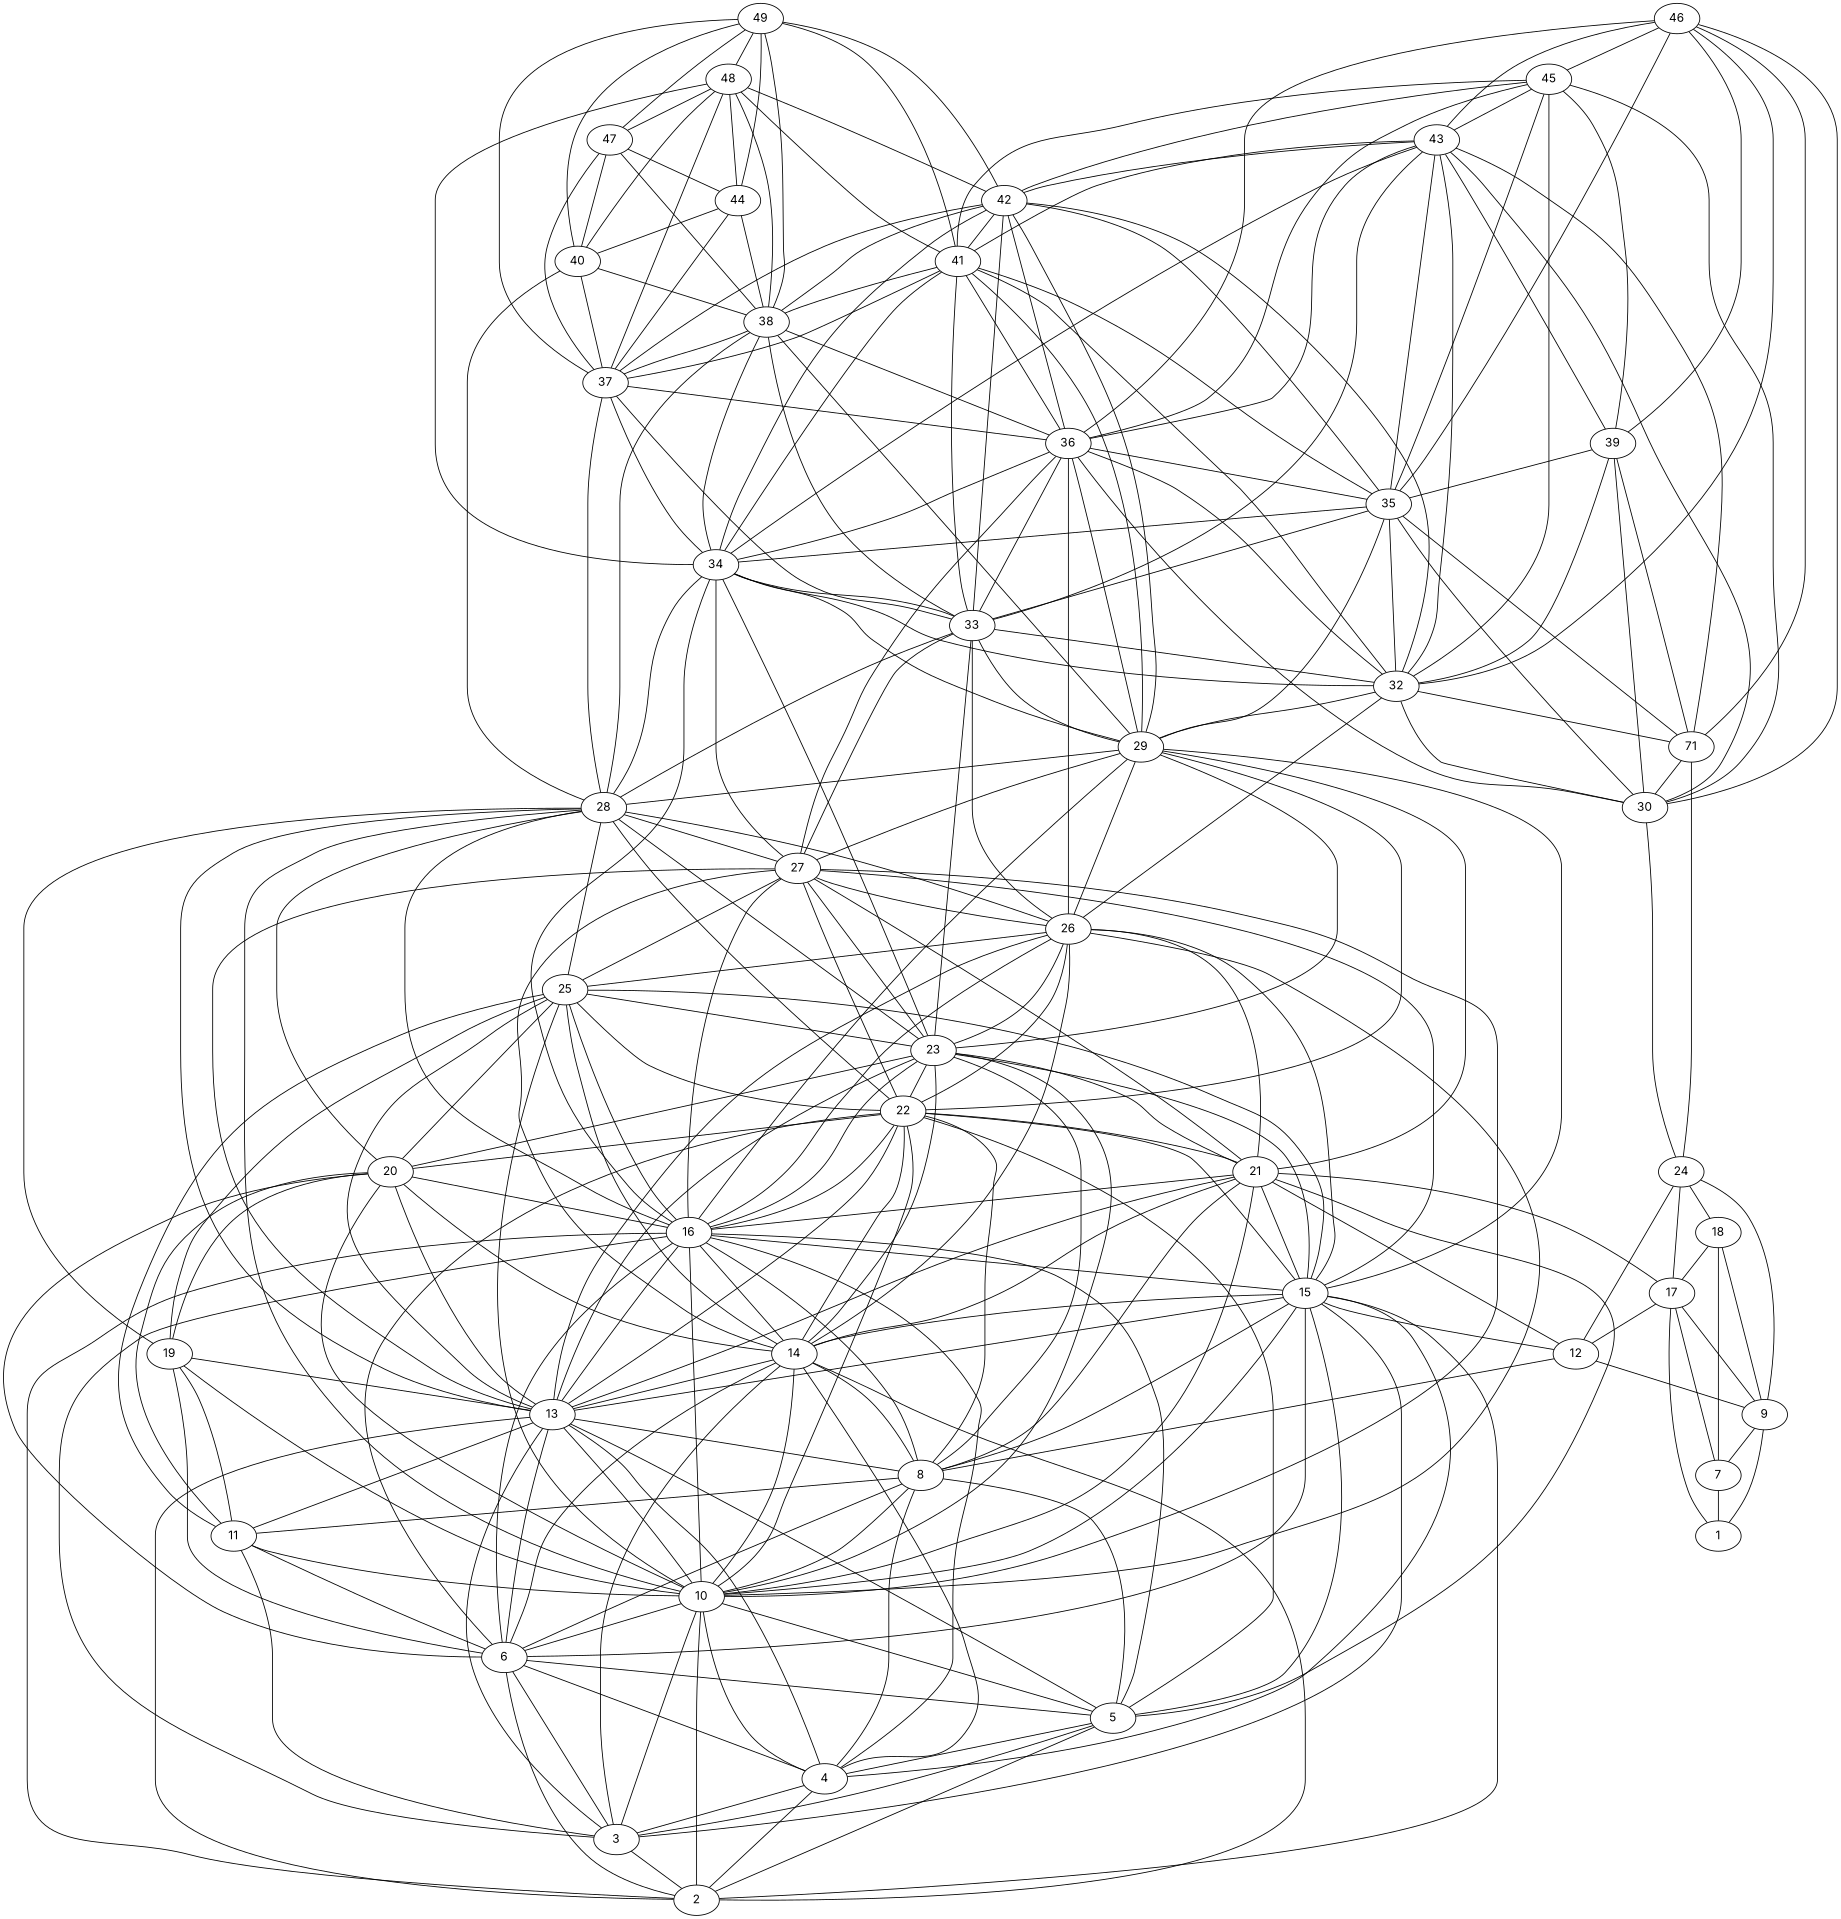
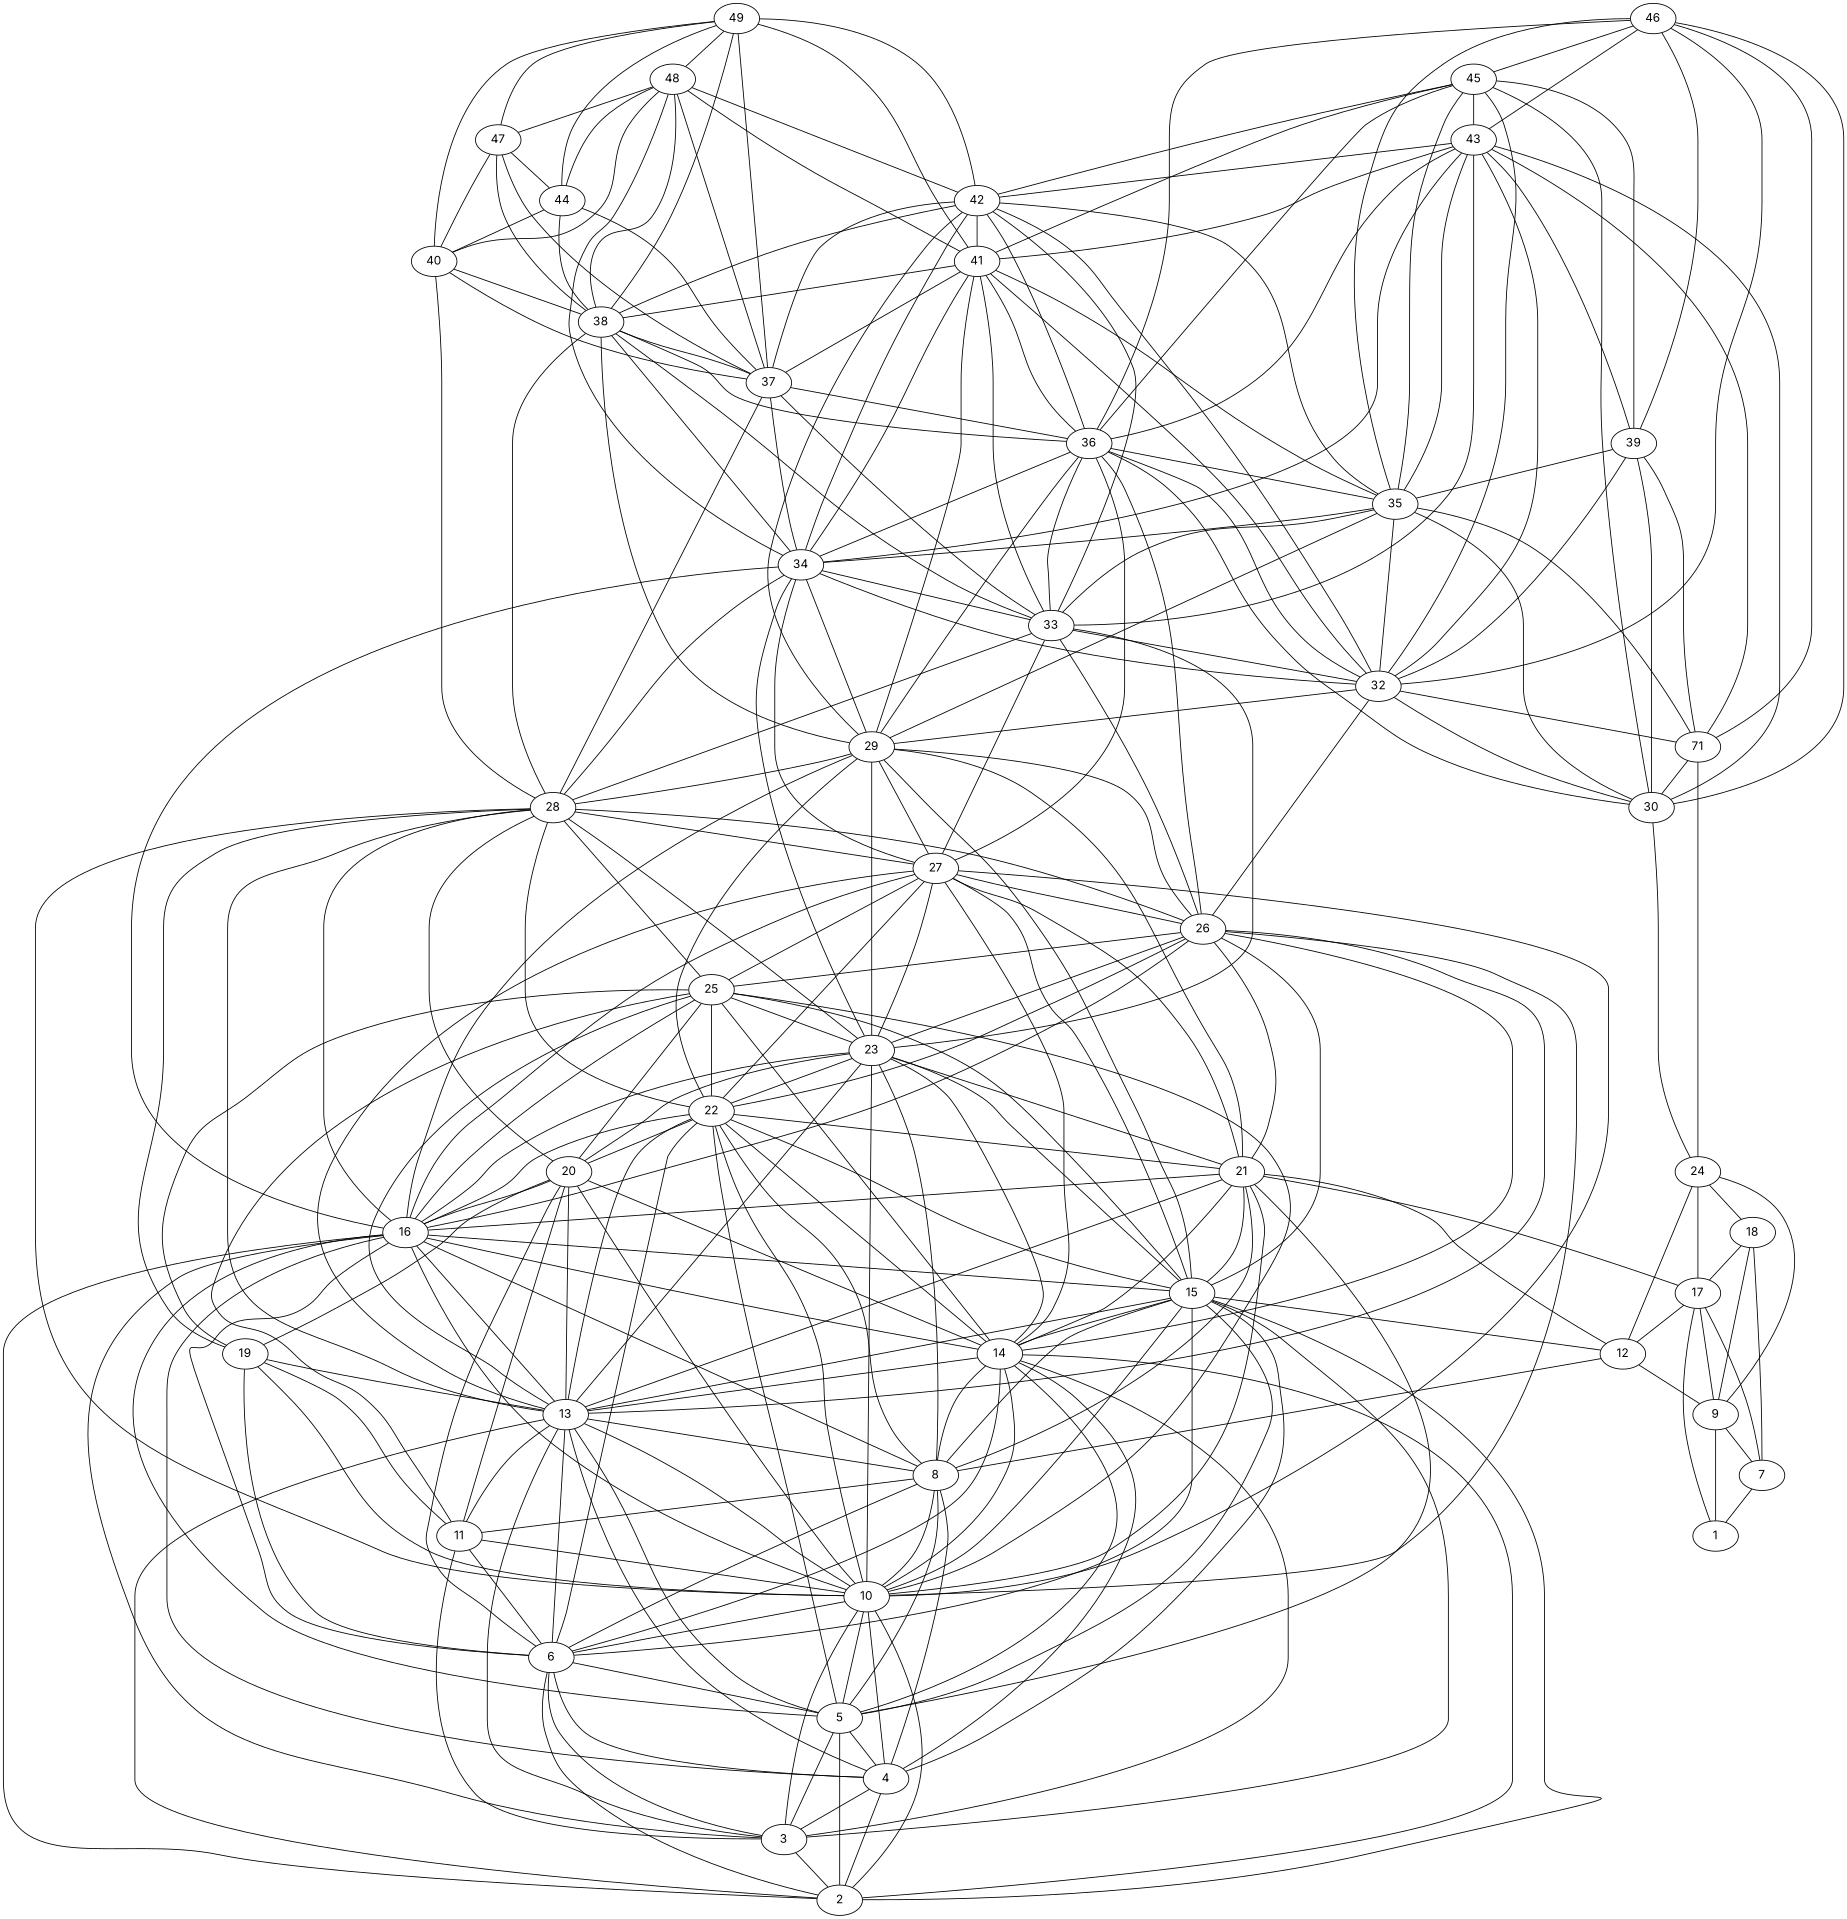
edge "33" -- "29": removed
edge "14" -- "5": added
